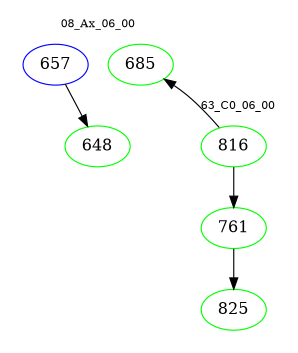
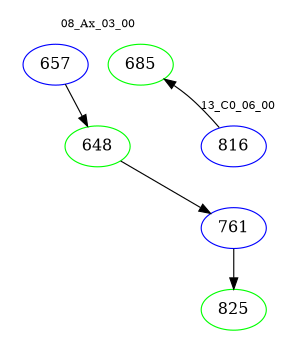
cluster "08_Ax_06_00": label "08_Ax_06_00" -> "08_Ax_03_00"
cluster "63_C0_06_00": label "63_C0_06_00" -> "13_C0_06_00"
node "816": color green -> blue
edge "816" -> "761": now "648" -> "761"
node "761": color green -> blue
